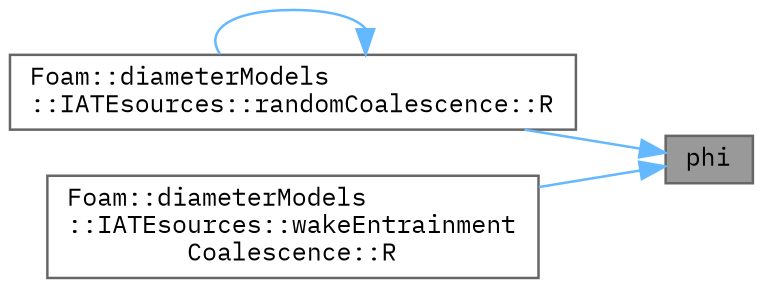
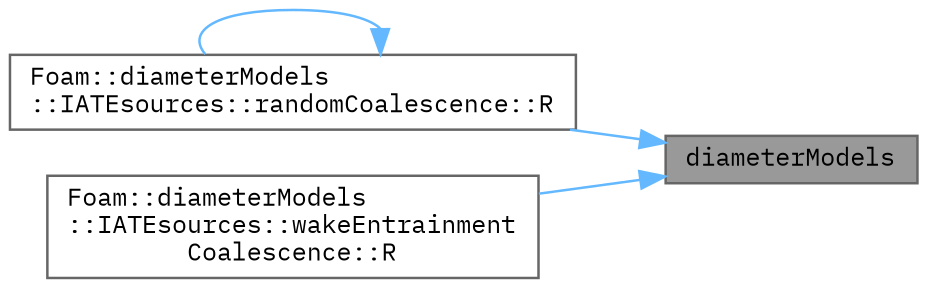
node "phi": label "phi" -> "diameterModels"
